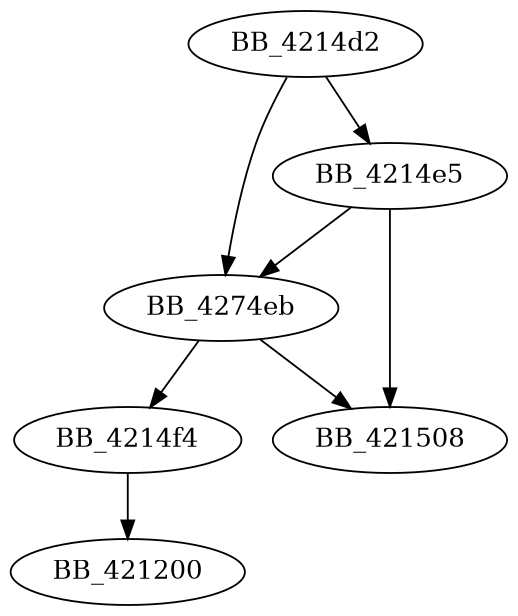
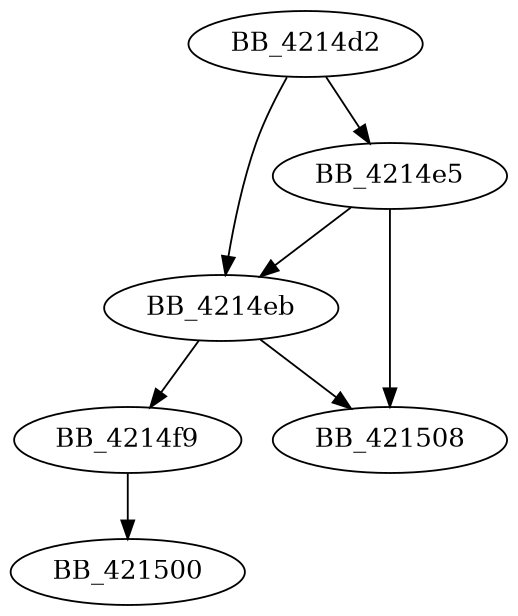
node "BB_4274eb": label "BB_4274eb" -> "BB_4214eb"
node "BB_4214f4": label "BB_4214f4" -> "BB_4214f9"
node "BB_421200": label "BB_421200" -> "BB_421500"
